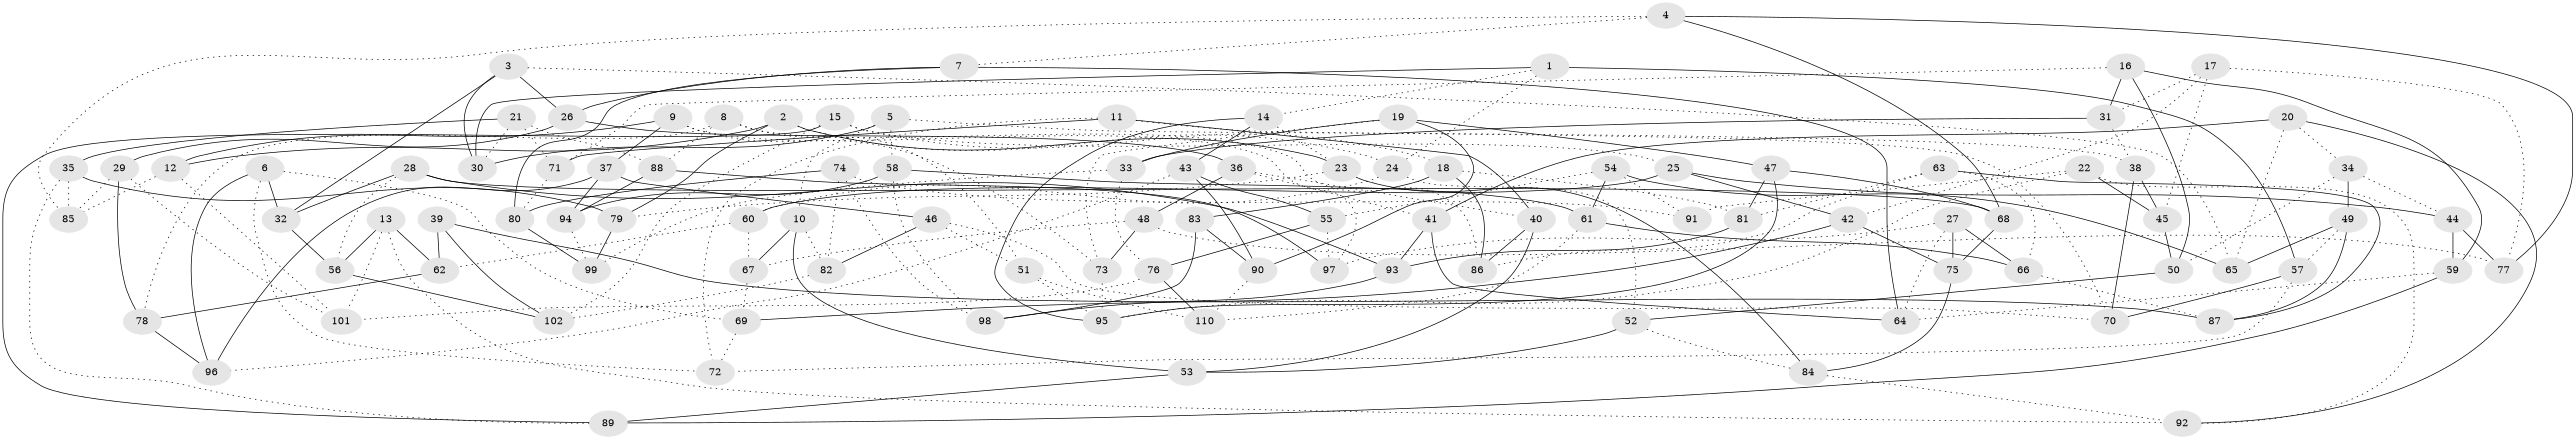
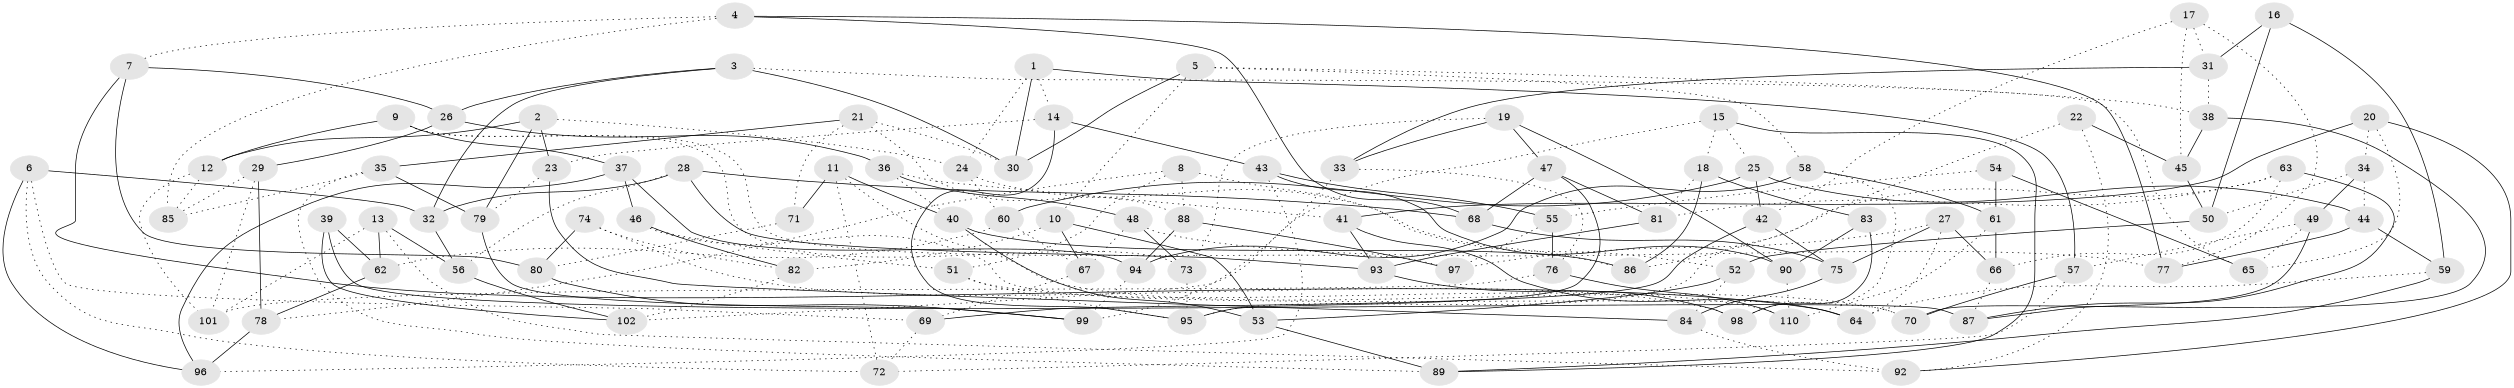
edge "16" -- "71": removed
node "91": removed
edge "49" -- "65": style solid -> dotted
